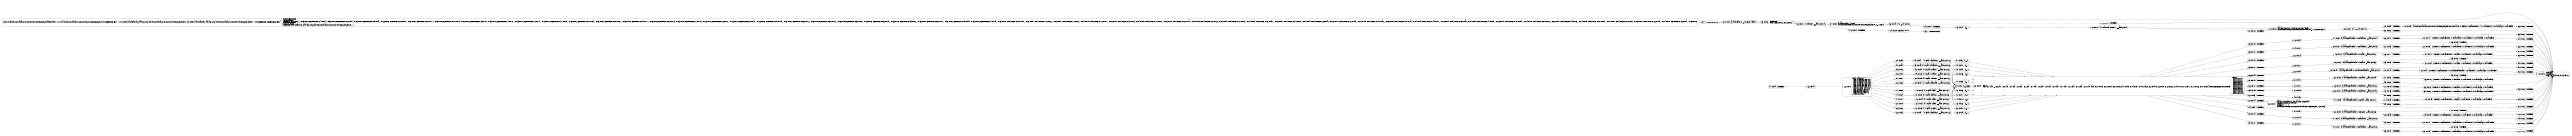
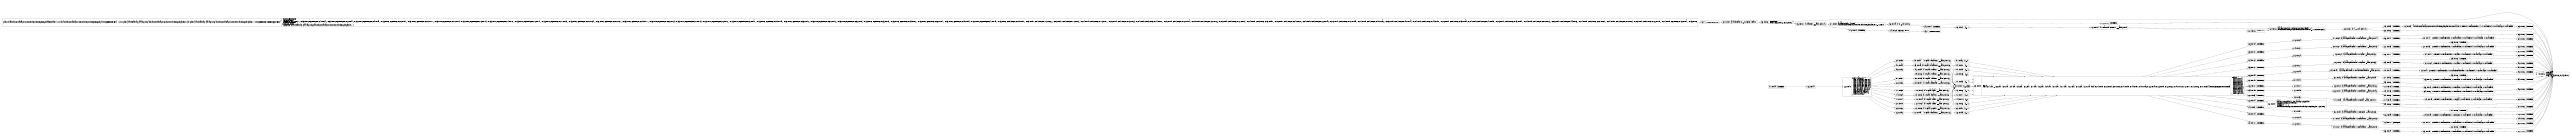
node "261: 0x0026": text "SYNTHETIC" -> "UNKNOWN"
node "198: 0x00bd": removed
node "294: 0x0008": added
node "205: 0x00d1": text "case 7: goto L45;" -> "public 7: goto L45;"
node "264: 0x0111": text "SYNTHETIC" -> "GENERATE"
